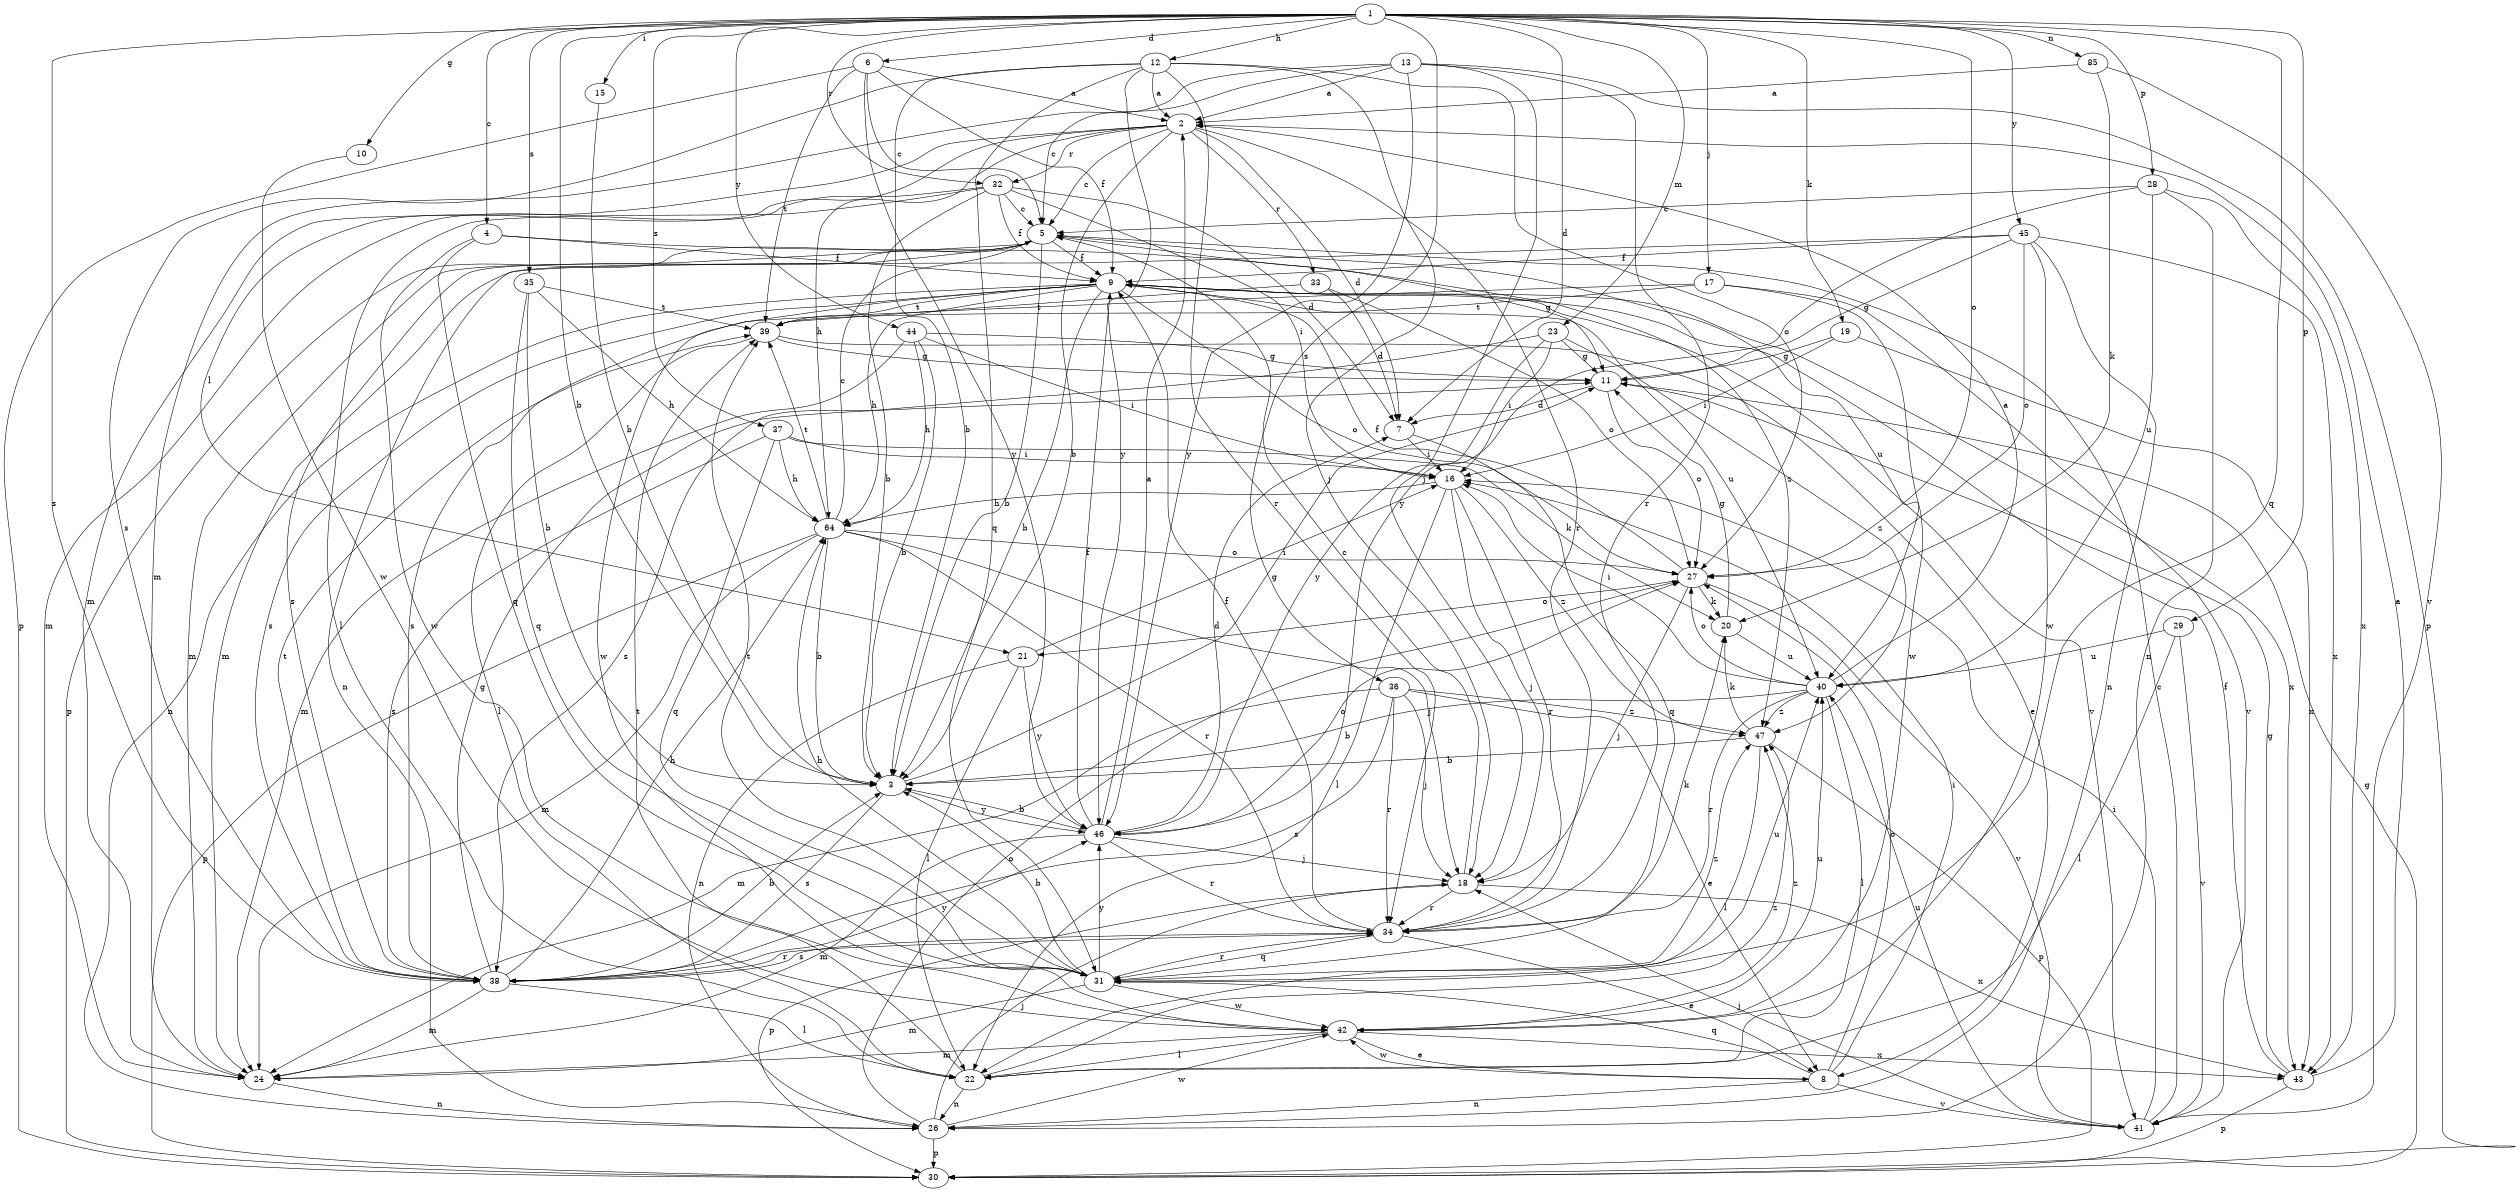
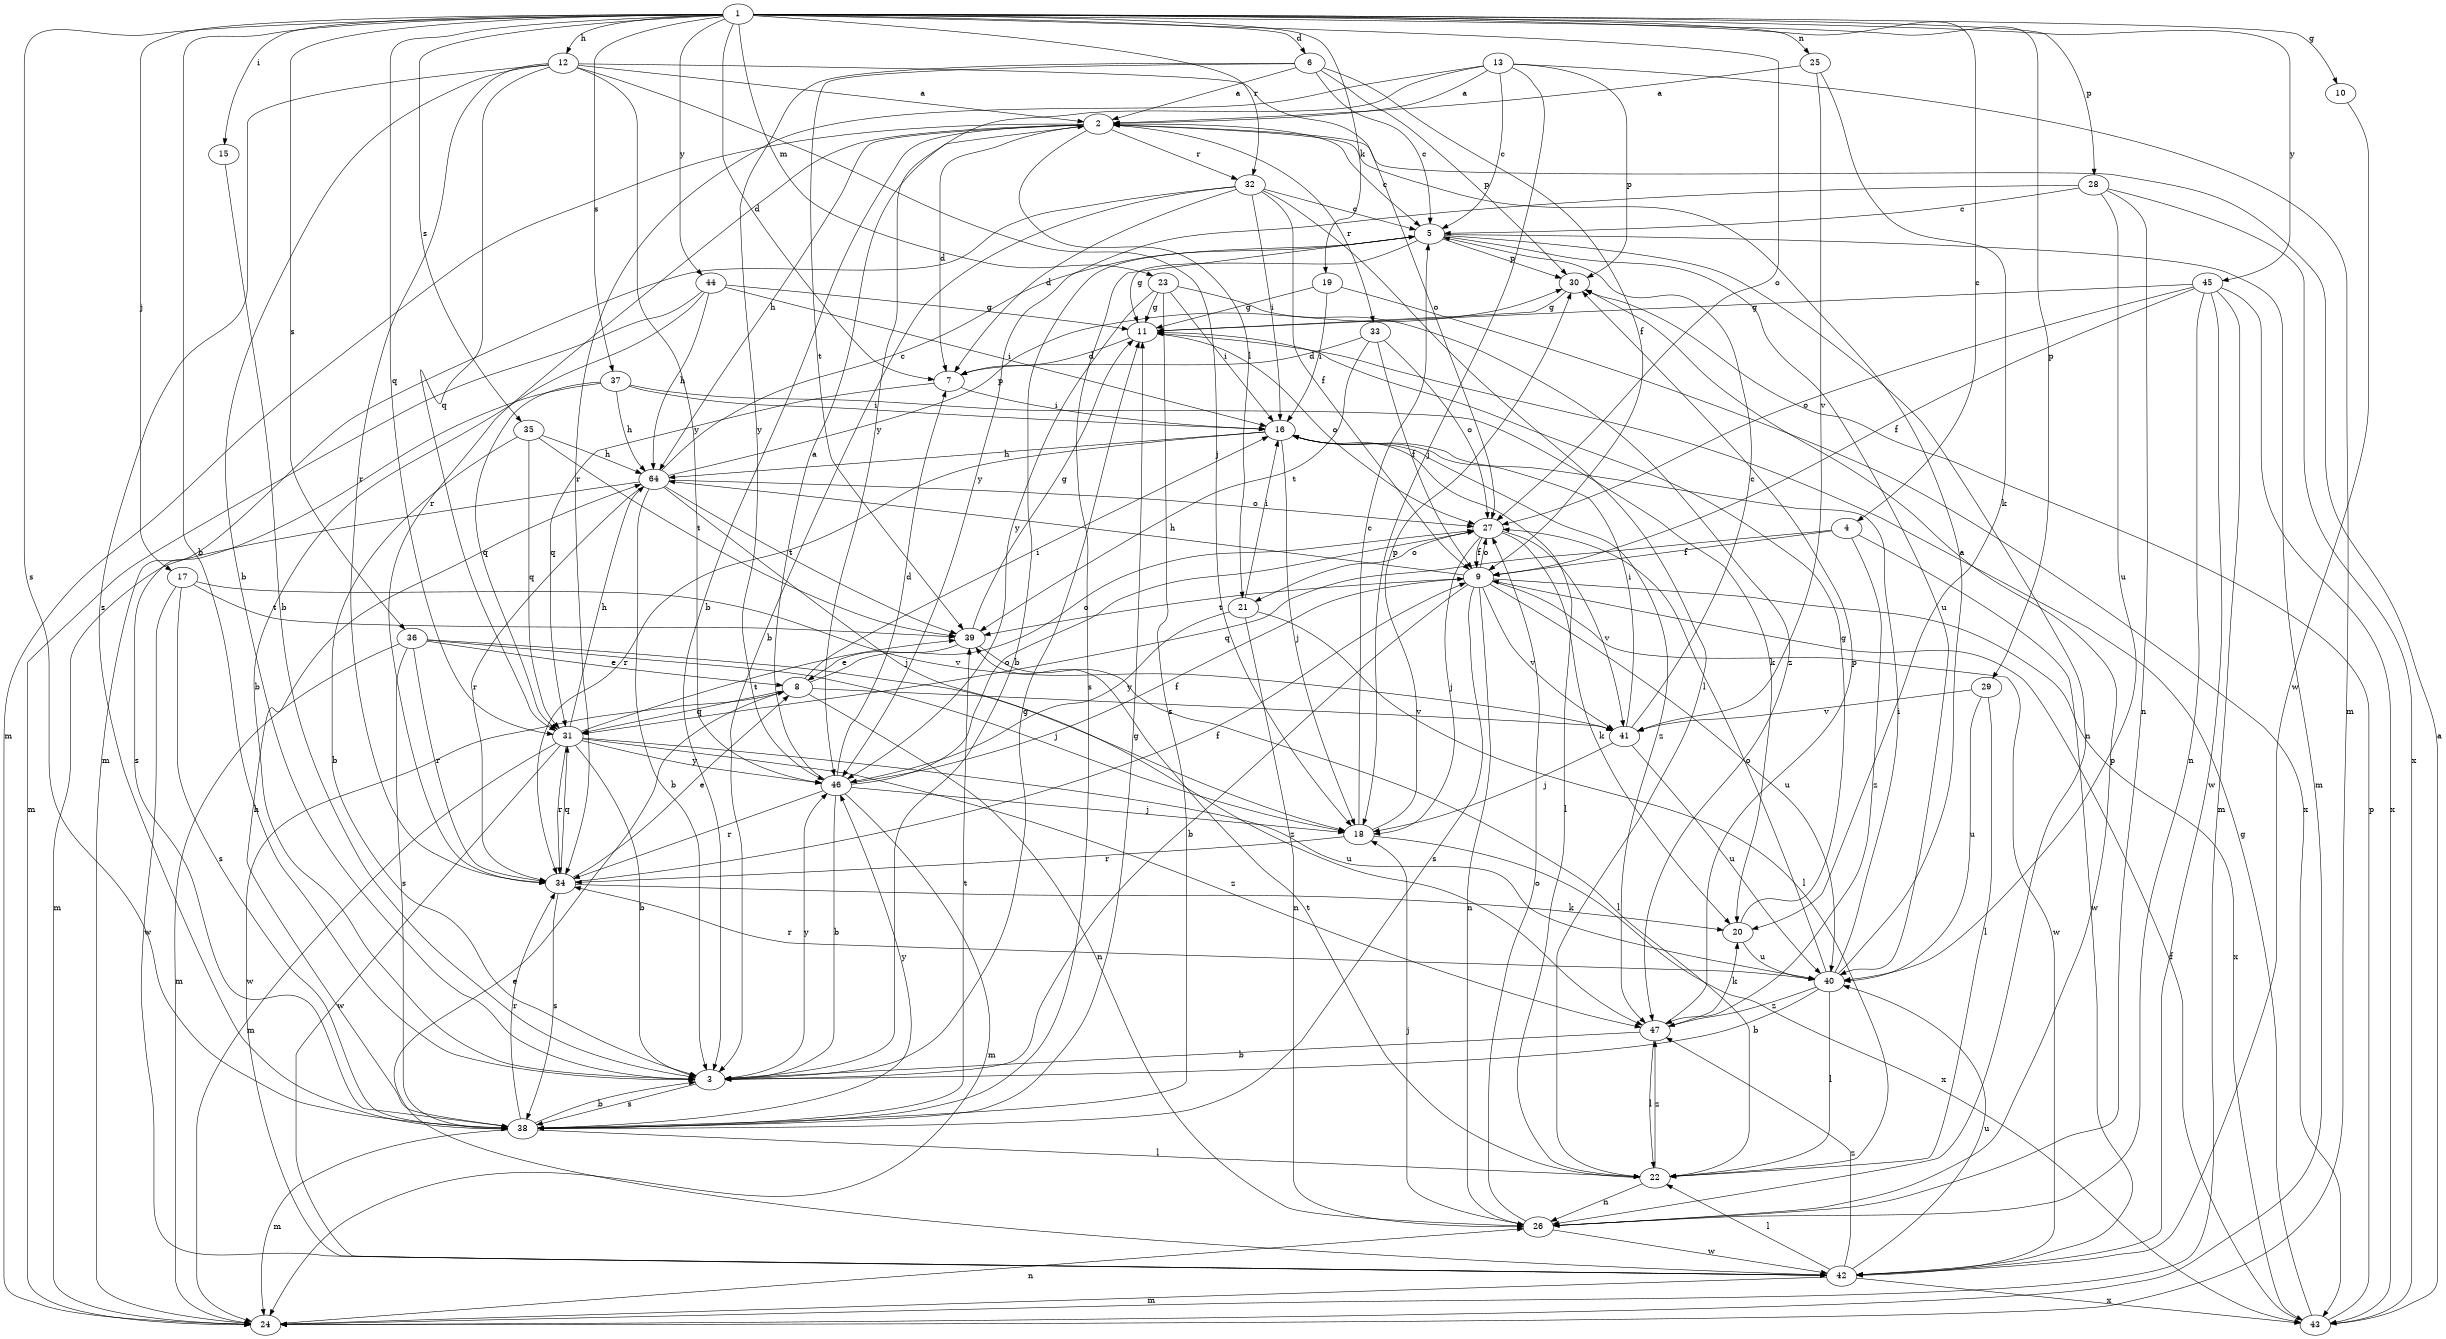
node "85": label "85" -> "25"
edge "5" -> "9": now "33" -> "9"
